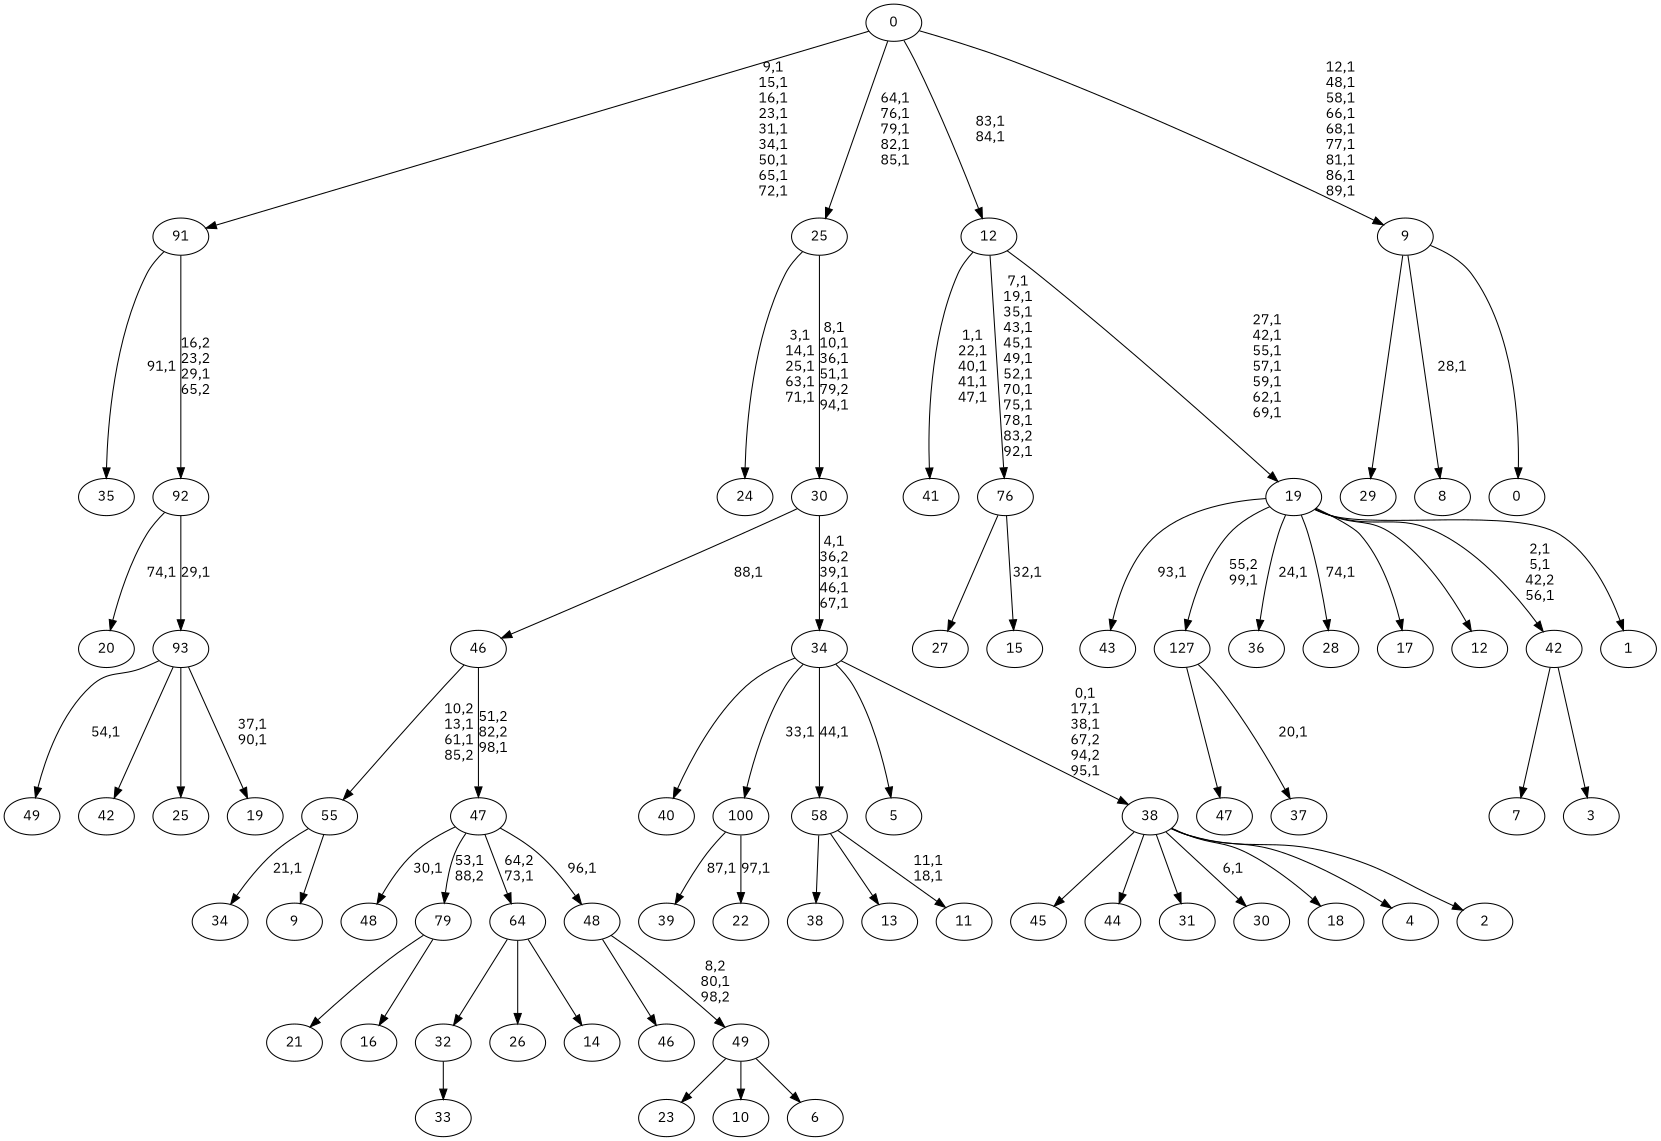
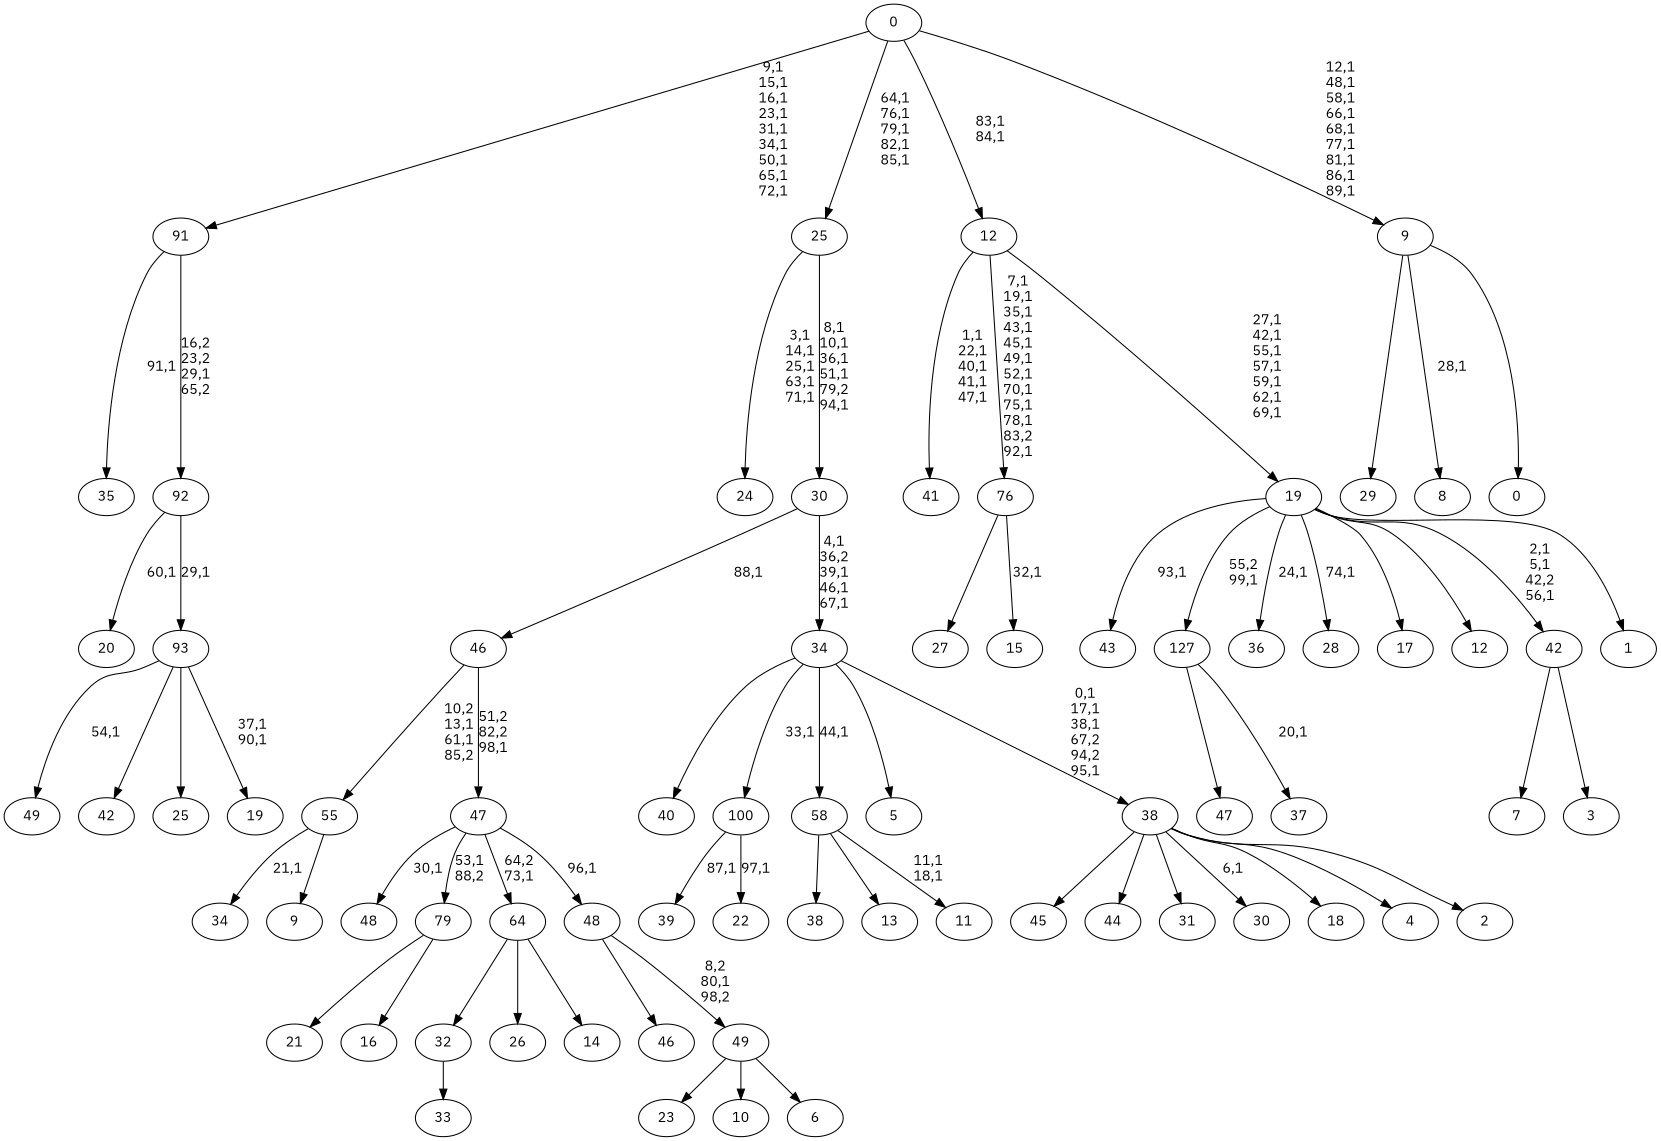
edge "92" -> "20": label "74,1" -> "60,1"
